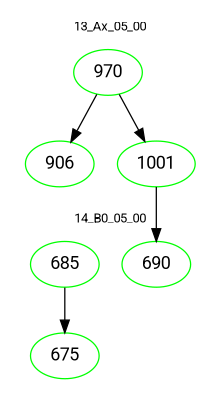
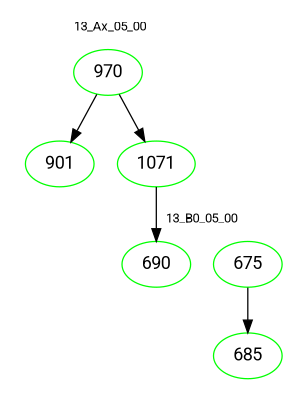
node "906": label "906" -> "901"
node "1001": label "1001" -> "1071"
cluster "14_B0_05_00": label "14_B0_05_00" -> "13_B0_05_00"
edge "685" -> "675": reversed
